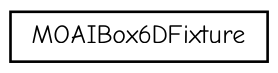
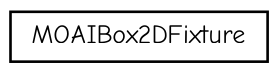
node "MOAIBox6DFixture": label "MOAIBox6DFixture" -> "MOAIBox2DFixture"
